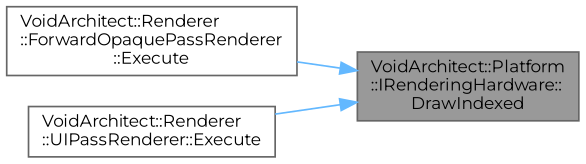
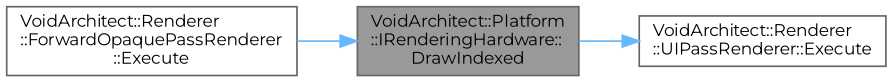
edge "VoidArchitect::Renderer ::UIPassRenderer::Execute" -> "VoidArchitect::Platform ::IRenderingHardware:: DrawIndexed": reversed
